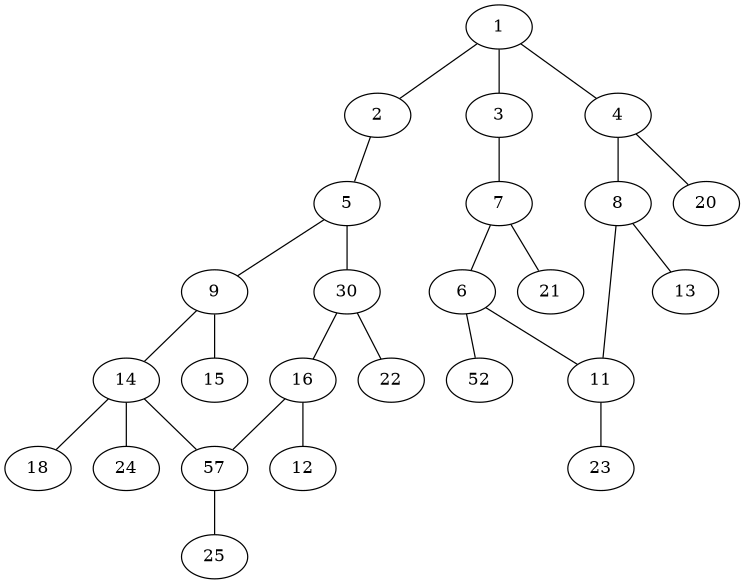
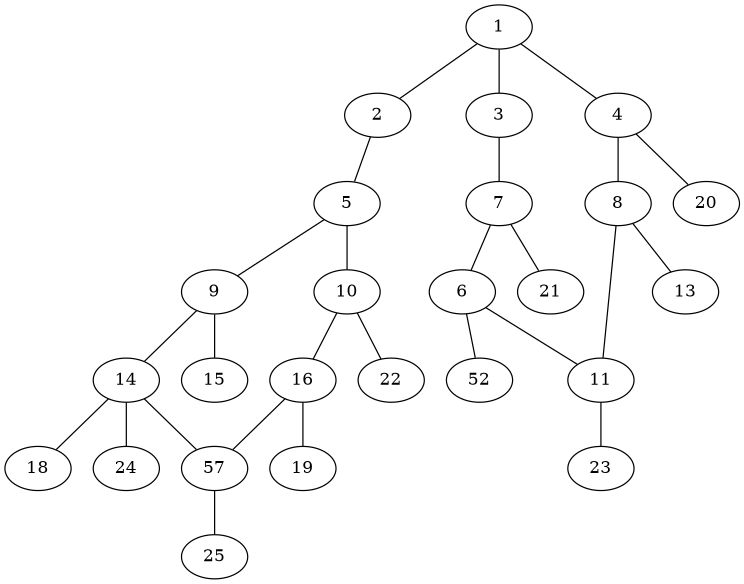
node "30": label "30" -> "10"
node "12": label "12" -> "19"
